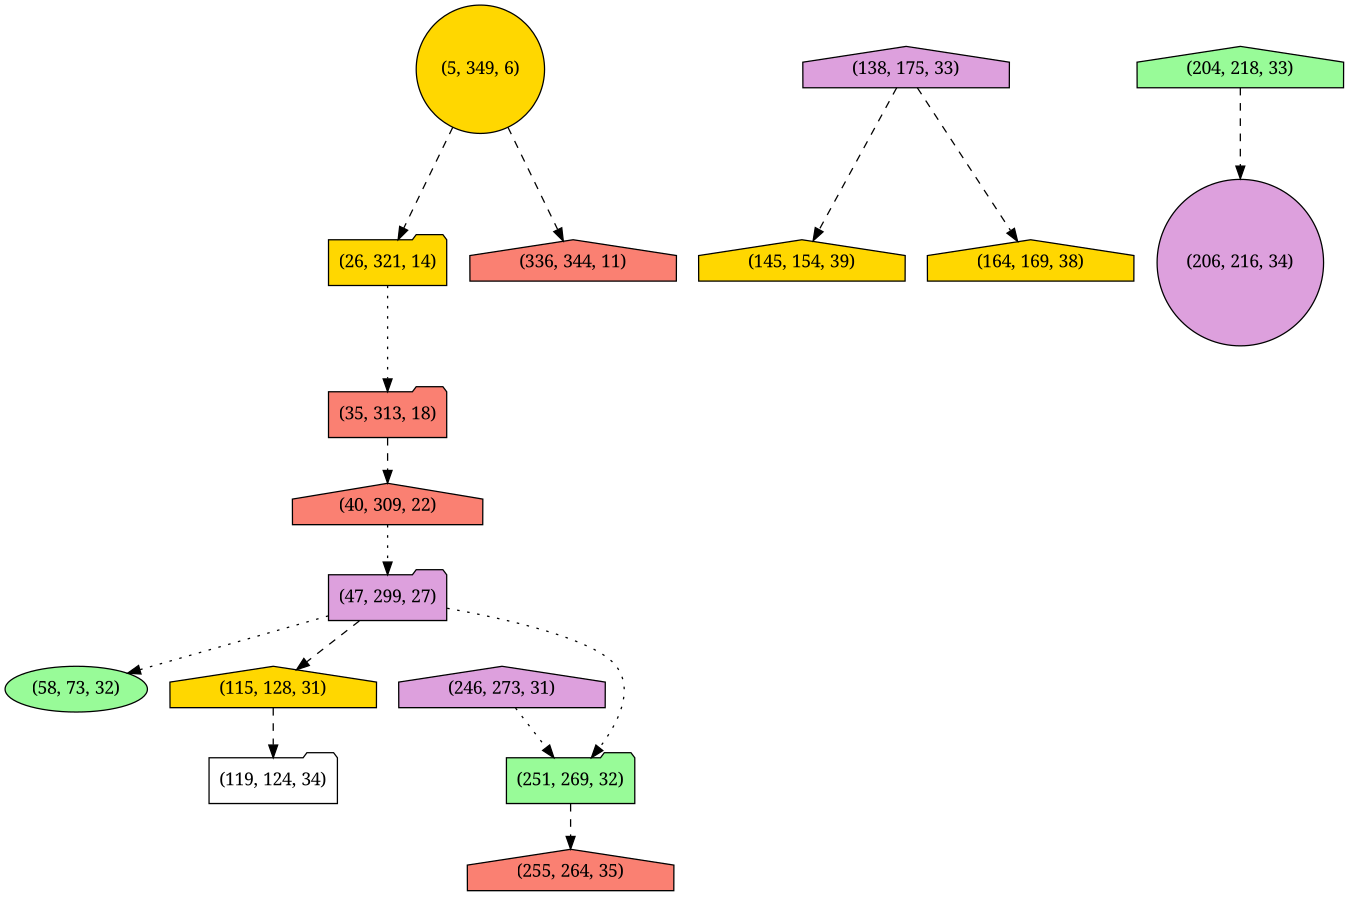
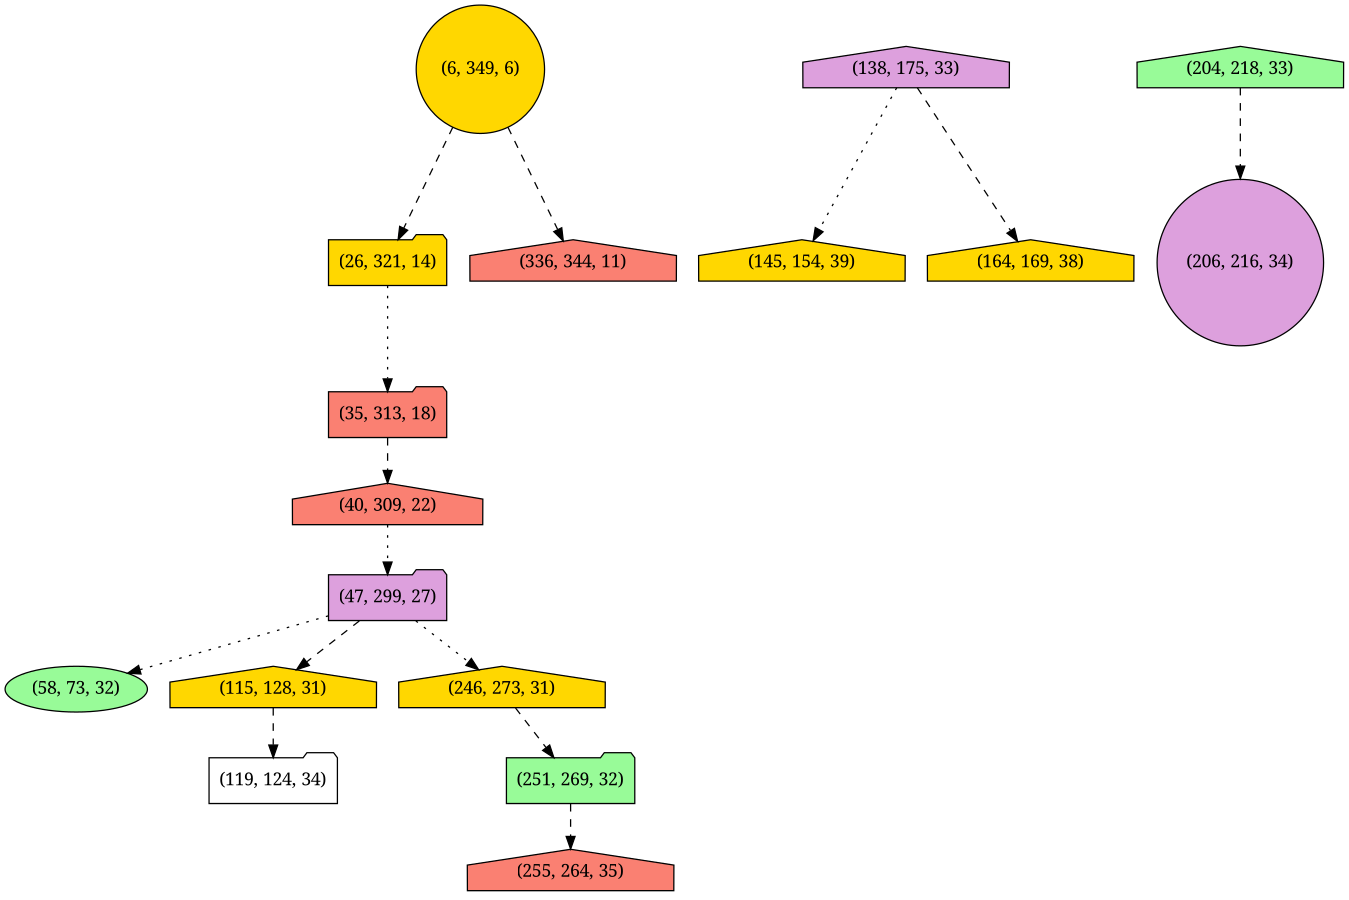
node "(5, 349, 6)": label "(5, 349, 6)" -> "(6, 349, 6)"
edge "(138, 175, 33)" -> "(145, 154, 39)": style dashed -> dotted
edge "(47, 299, 27)" -> "(251, 269, 32)": now "(47, 299, 27)" -> "(246, 273, 31)"
node "(246, 273, 31)": fillcolor plum -> gold
edge "(246, 273, 31)" -> "(251, 269, 32)": style dotted -> dashed
